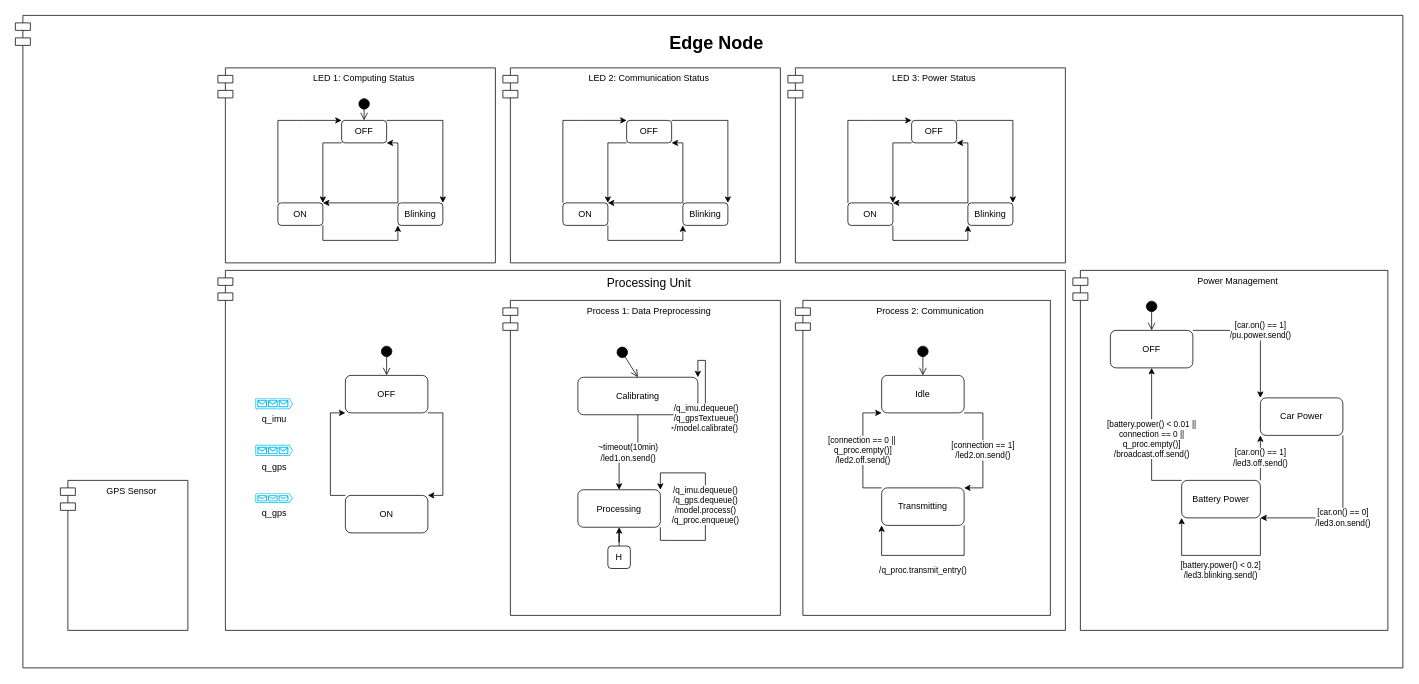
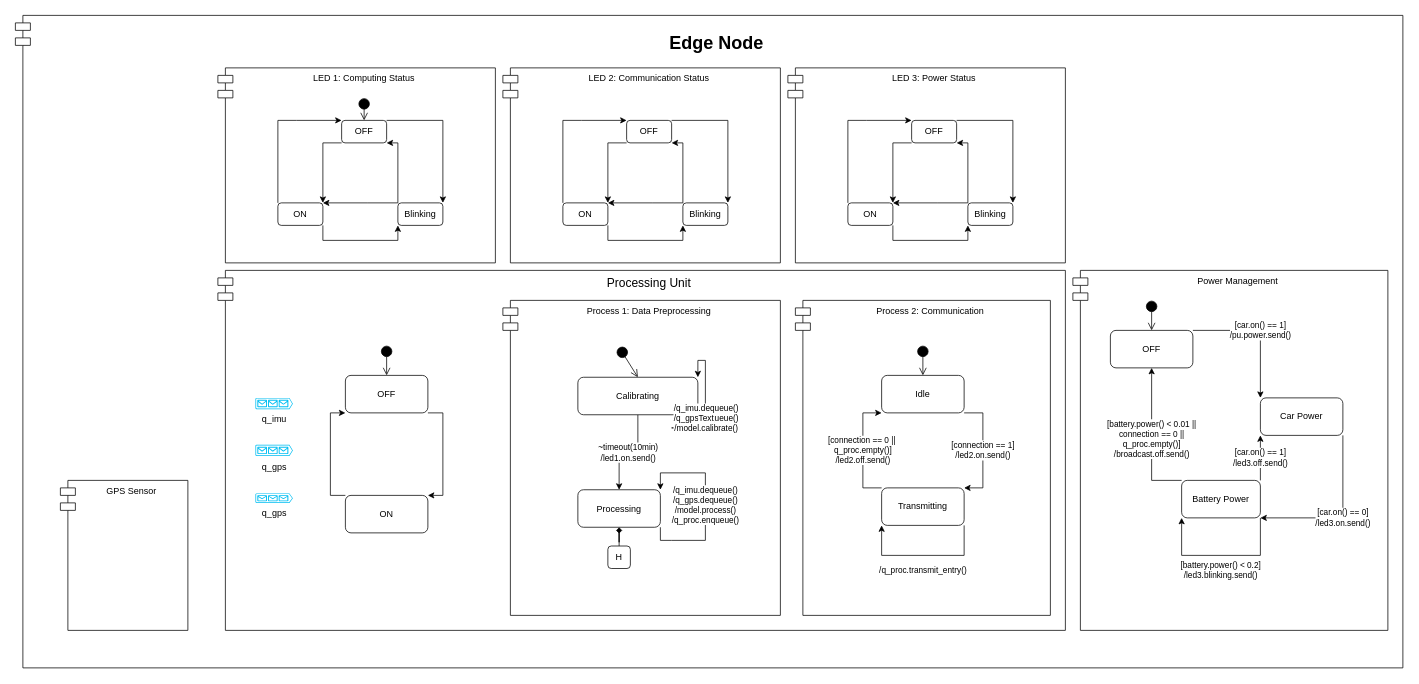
edge "H" -> "Processing": arrowhead classic -> diamond
